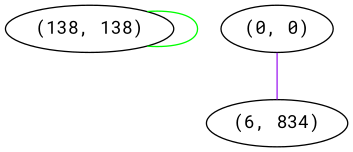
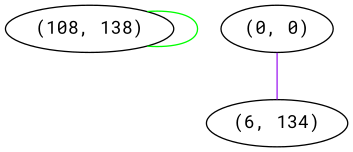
node "(138, 138)": label "(138, 138)" -> "(108, 138)"
node "(6, 834)": label "(6, 834)" -> "(6, 134)"
